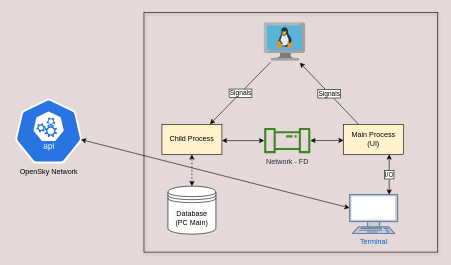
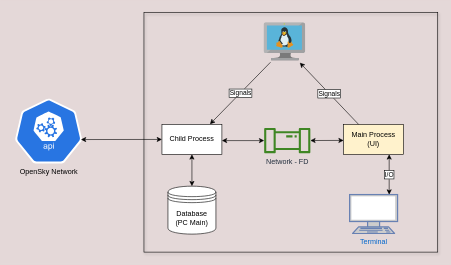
node "Child Process": fillcolor #fff2cc -> #ffffff
edge "Child Process" -- "Database (PC Main)": style dashed -> solid
edge "OpenSky Network" -- "Terminal": now "OpenSky Network" -- "Child Process"
